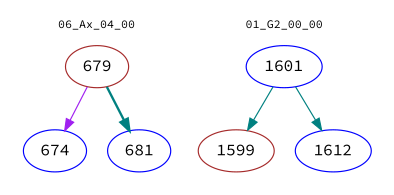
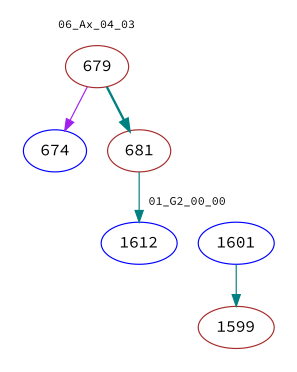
cluster "06_Ax_04_00": label "06_Ax_04_00" -> "06_Ax_04_03"
edge "1601" -> "1612": now "681" -> "1612"
node "681": color blue -> brown
